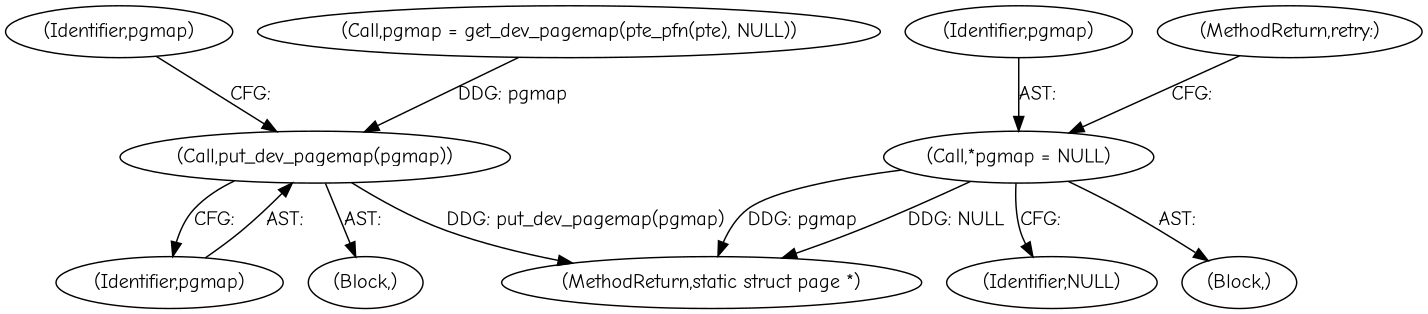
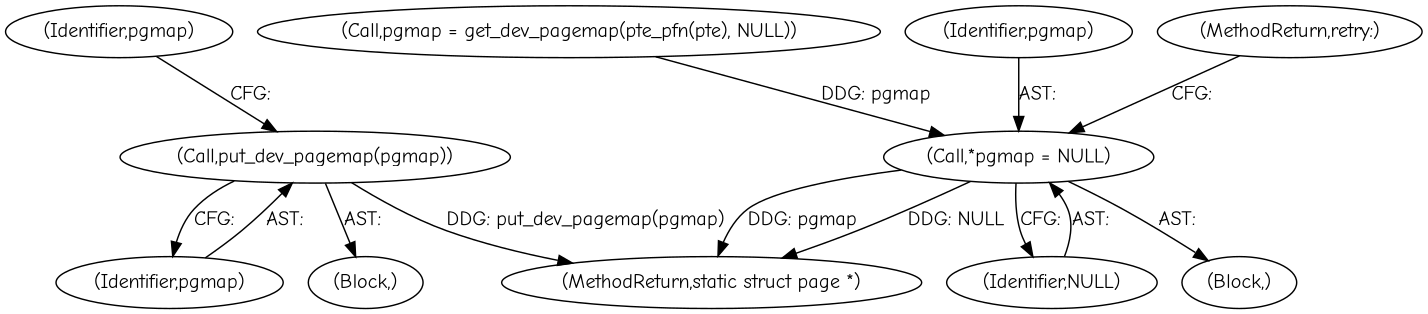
edge "(Call,pgmap = get_dev_pagemap(pte_pfn(pte), NULL))" -> "(Call,put_dev_pagemap(pgmap))": now "(Call,pgmap = get_dev_pagemap(pte_pfn(pte), NULL))" -> "(Call,*pgmap = NULL)"
edge "(Identifier,NULL)" -> "(Call,*pgmap = NULL)": added, label "AST:"
